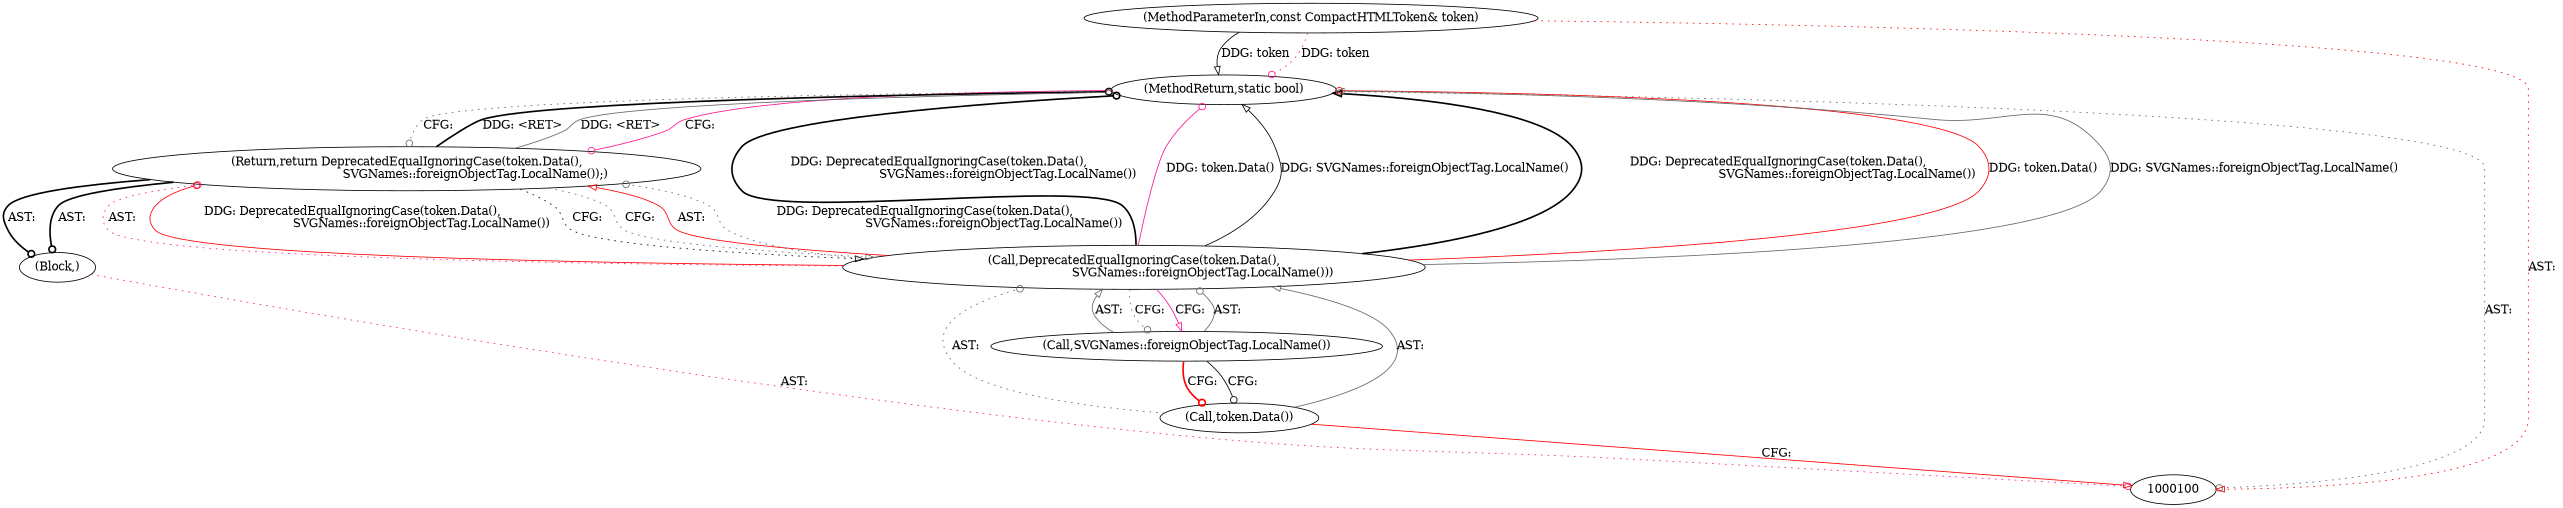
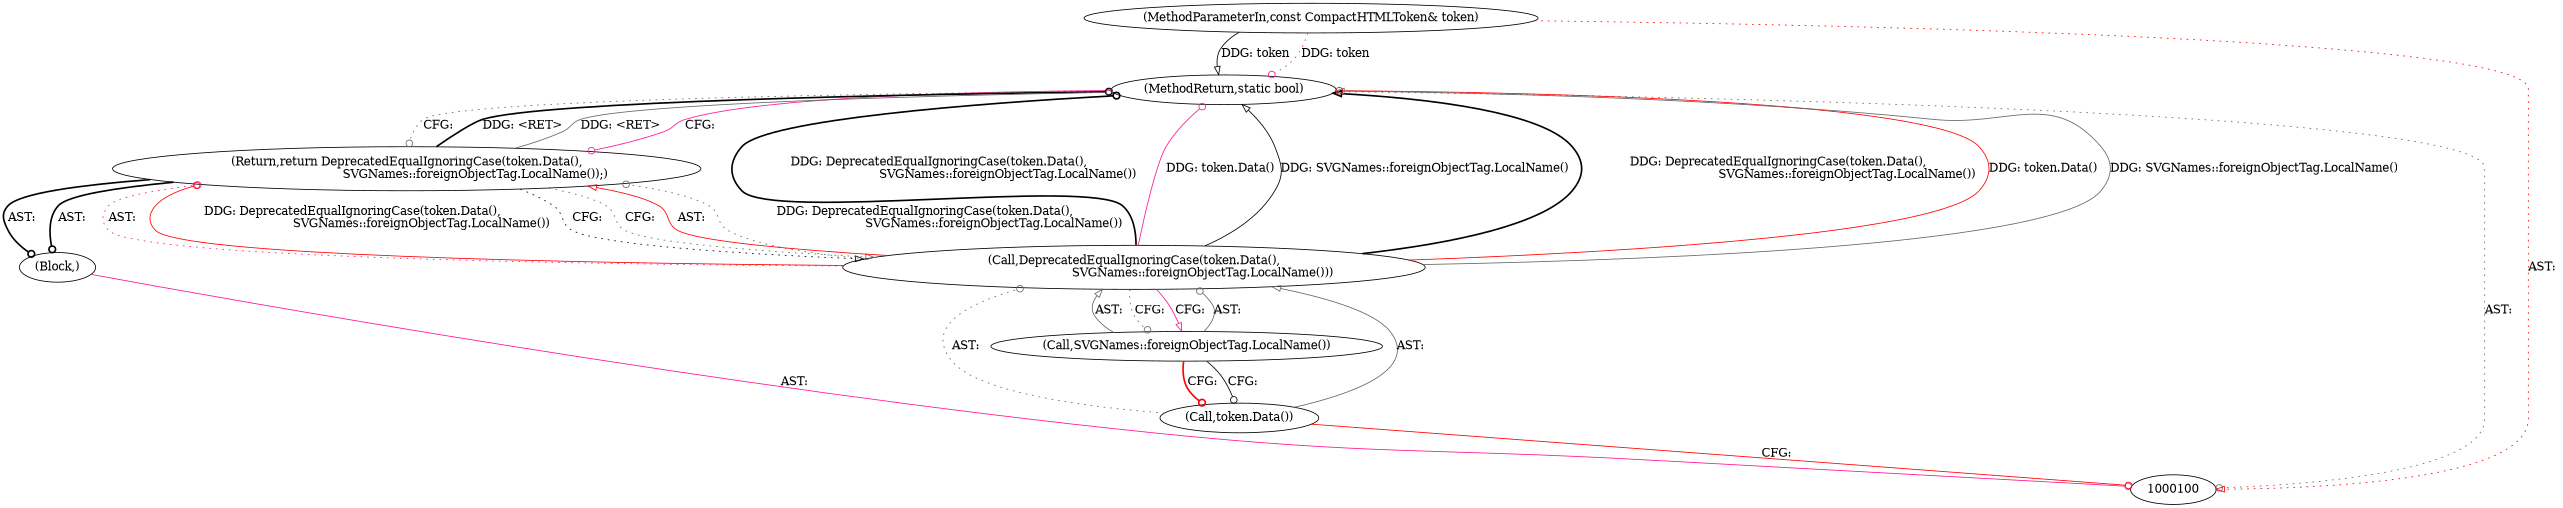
edge "(Block,)" -> "1000100": style dotted -> solid
edge "(Call,token.Data())" -> "1000100": arrowhead onormal -> odot
